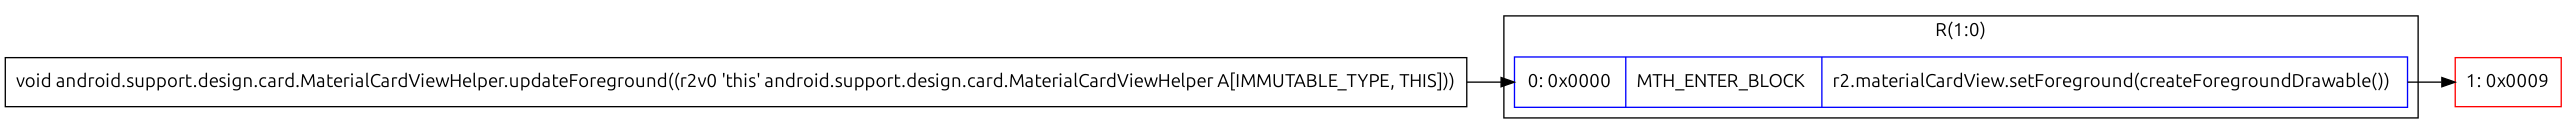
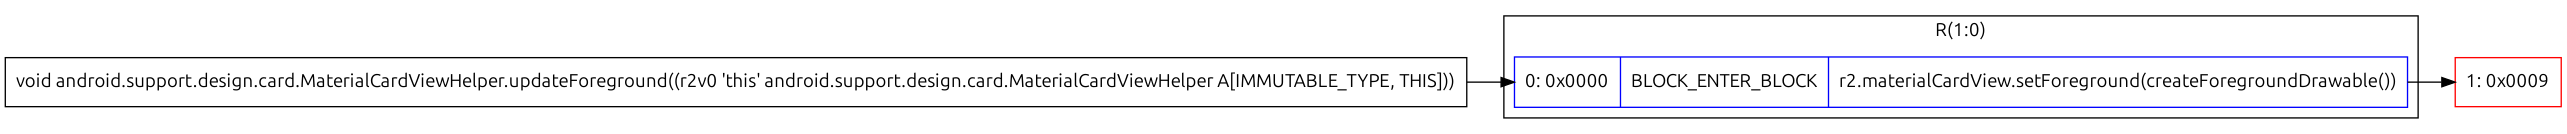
node "0: 0x0000": text "MTH_ENTER_BLOCK" -> "BLOCK_ENTER_BLOCK"
